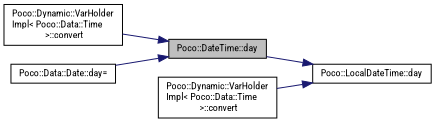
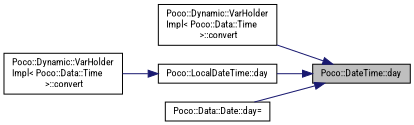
edge "Poco::DateTime::day" -> "Poco::LocalDateTime::day": reversed
